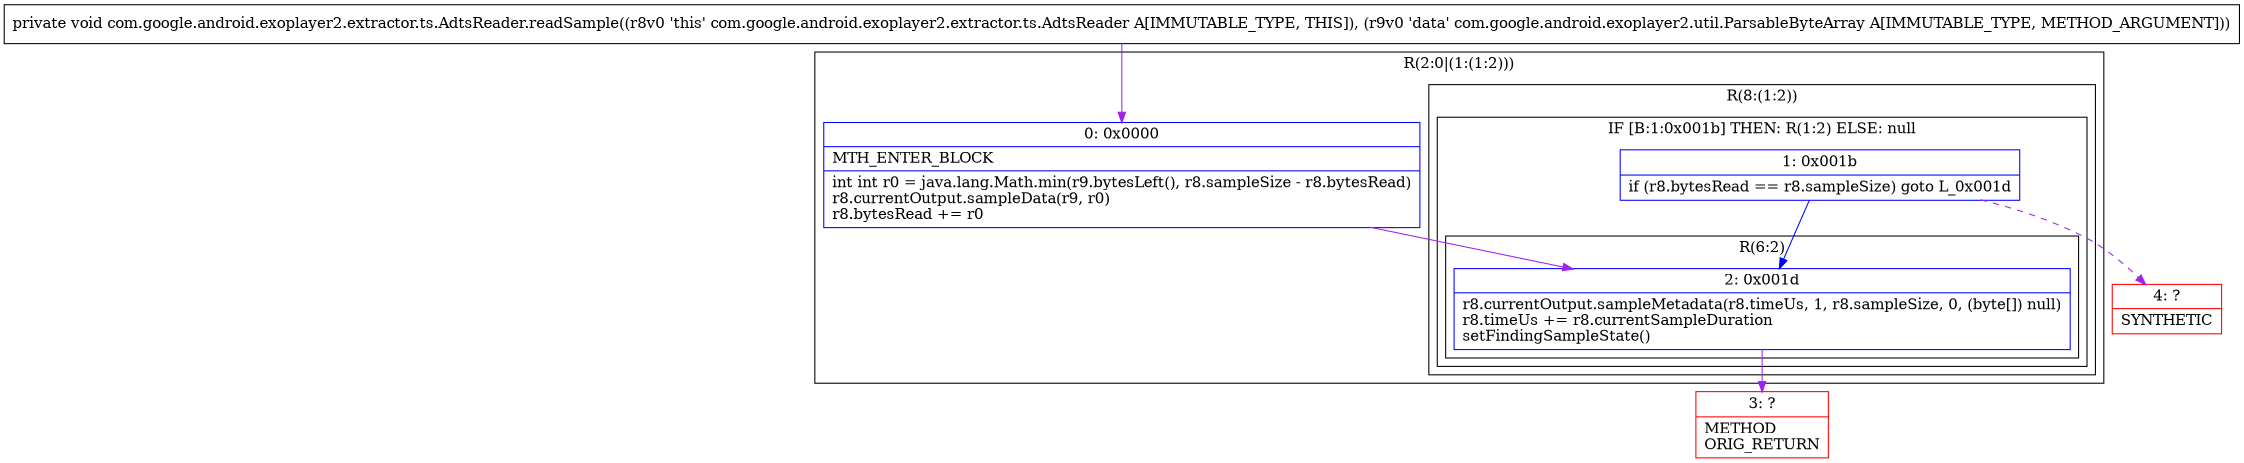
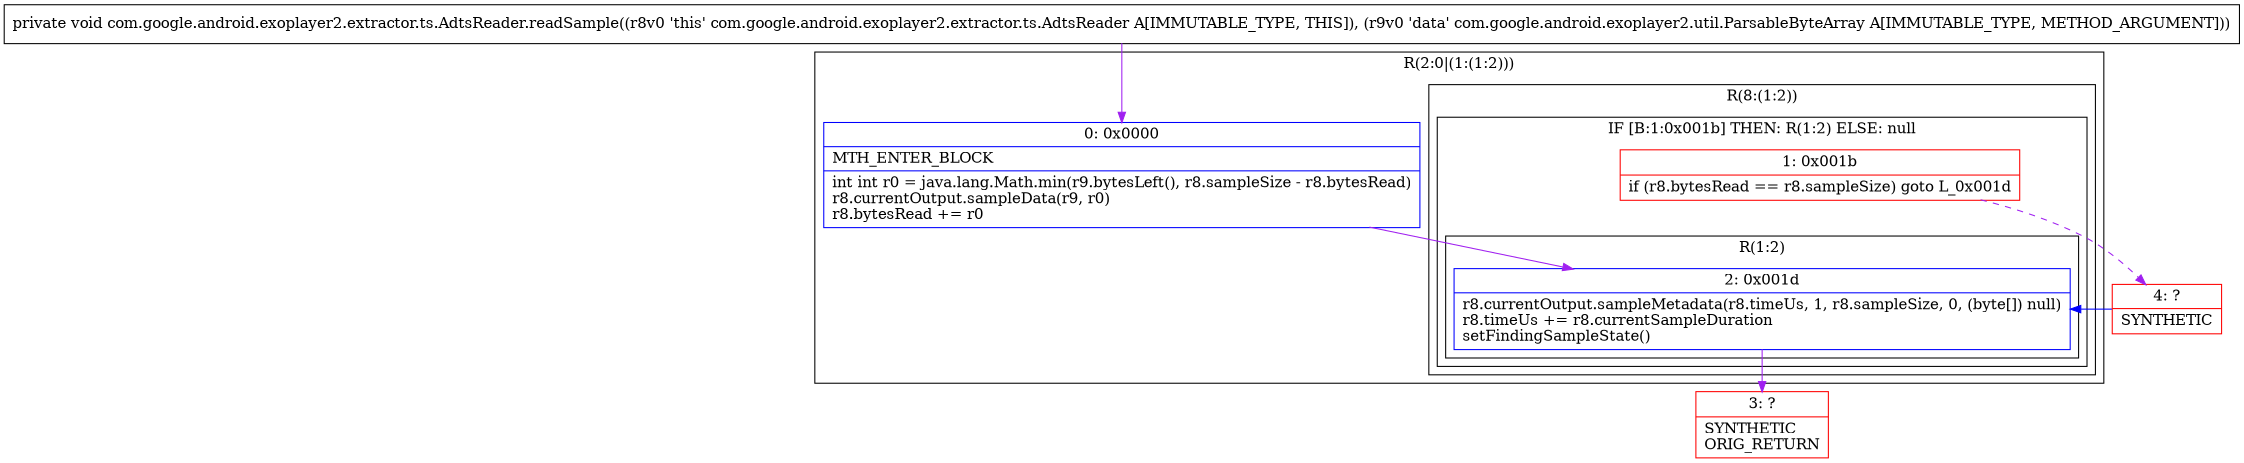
node "1: 0x001b": color blue -> red
edge "1: 0x001b" -> "2: 0x001d": now "4: ?" -> "2: 0x001d"
cluster "R(6:2)": label "R(6:2)" -> "R(1:2)"
node "3: ?": text "METHOD" -> "SYNTHETIC"
